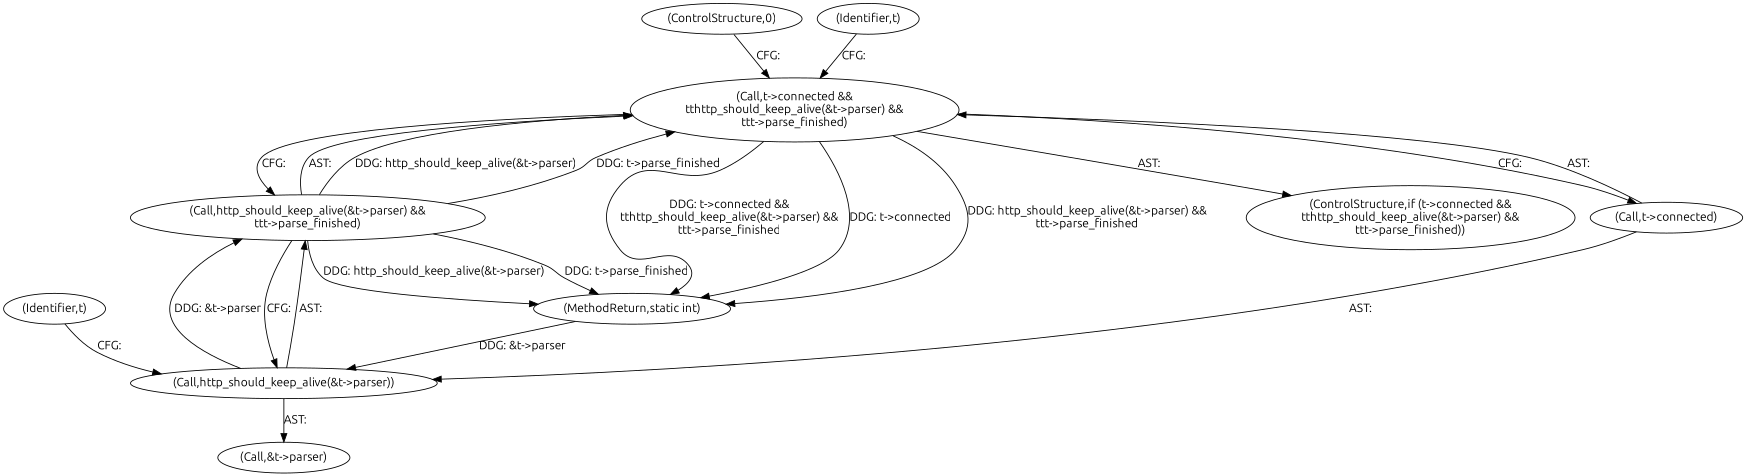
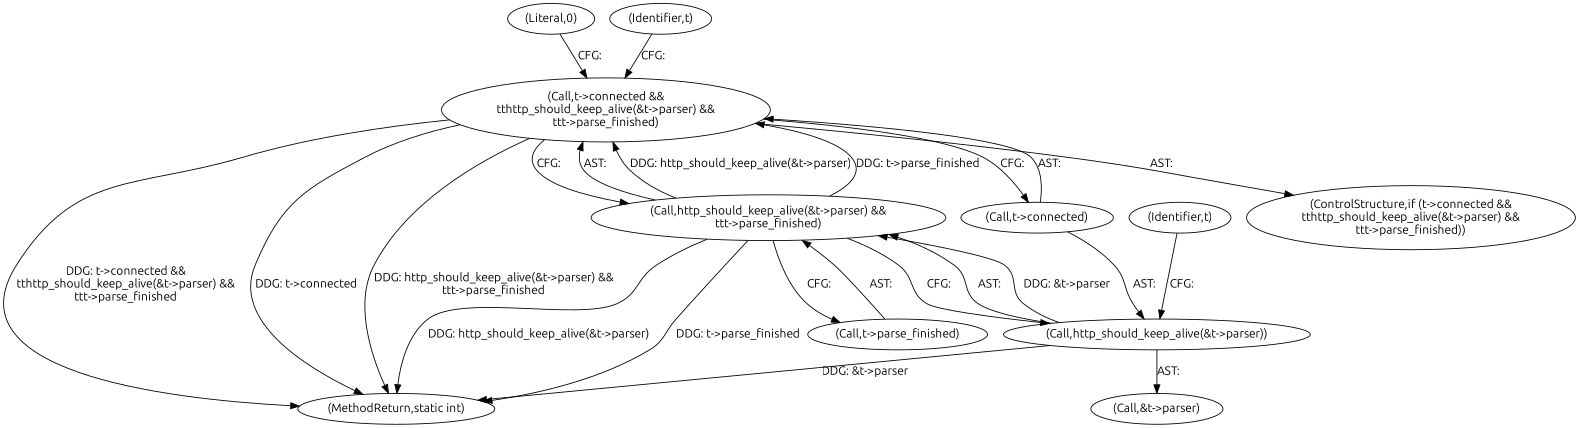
node "(ControlStructure,0)": label "(ControlStructure,0)" -> "(Literal,0)"
node "(Call,t->parse_finished)": added
edge "(MethodReturn,static int)" -> "(Call,http_should_keep_alive(&t->parser))": reversed
